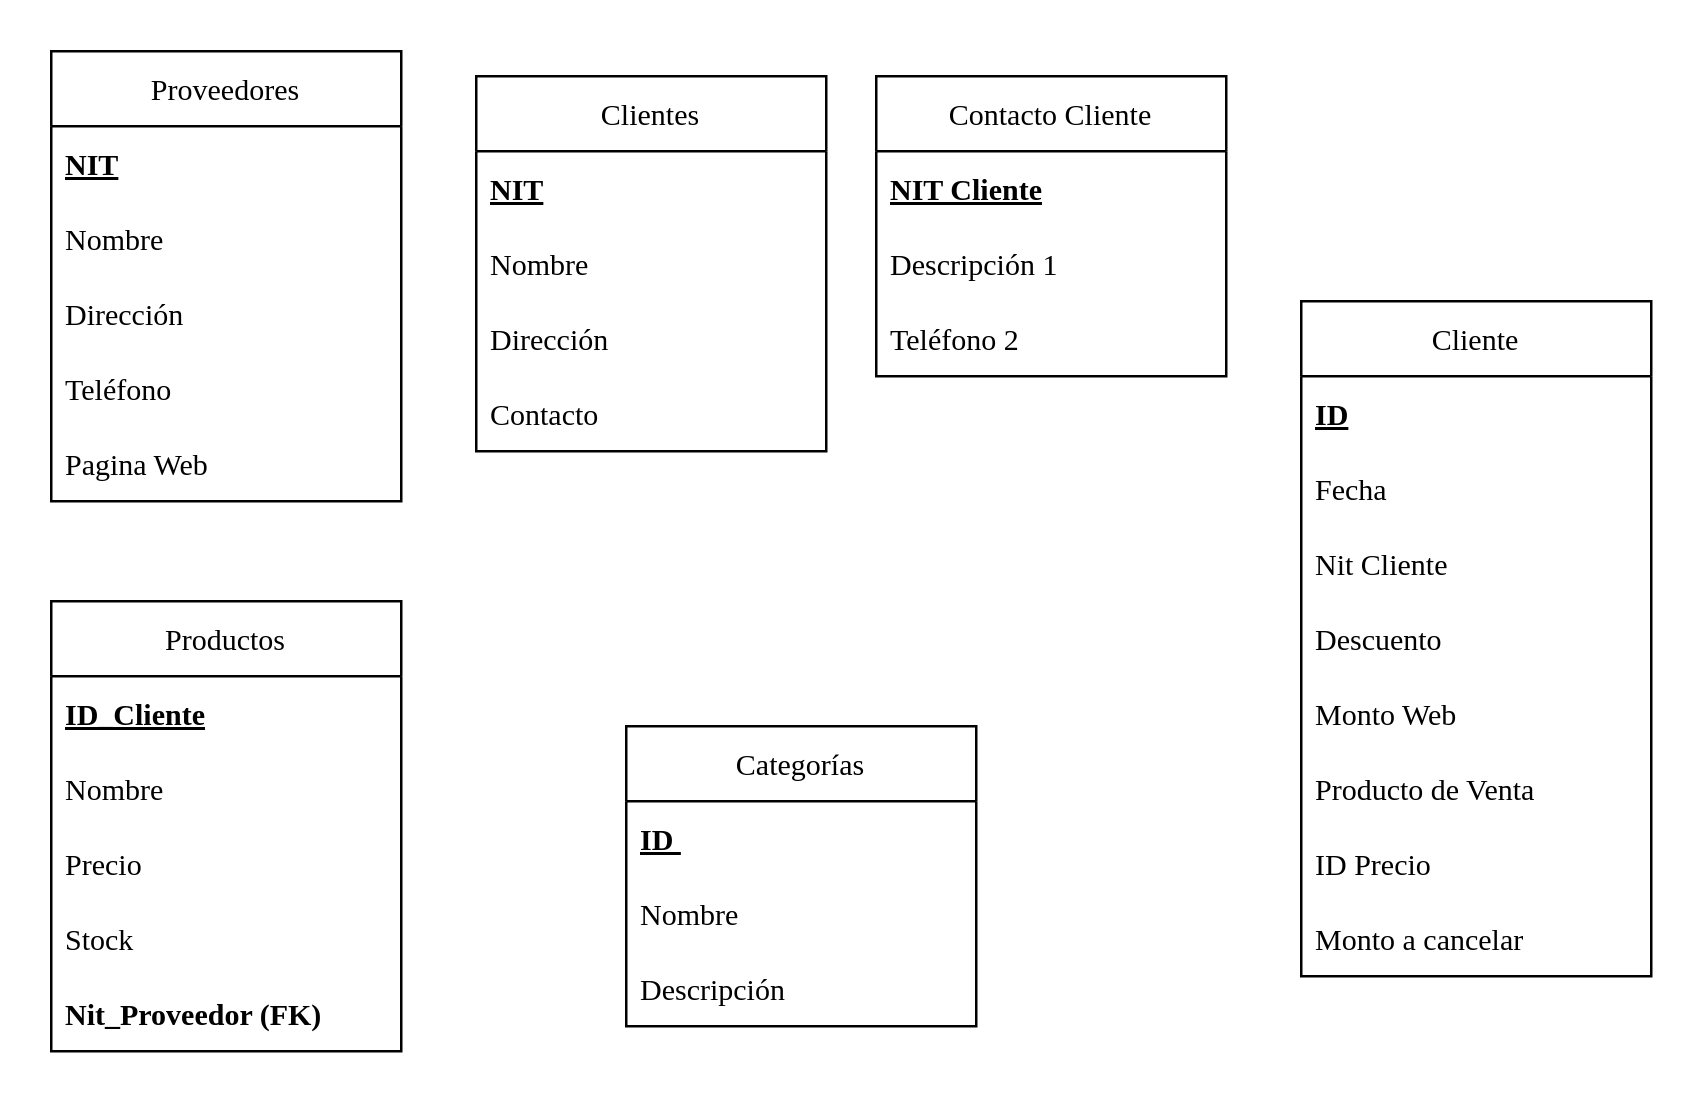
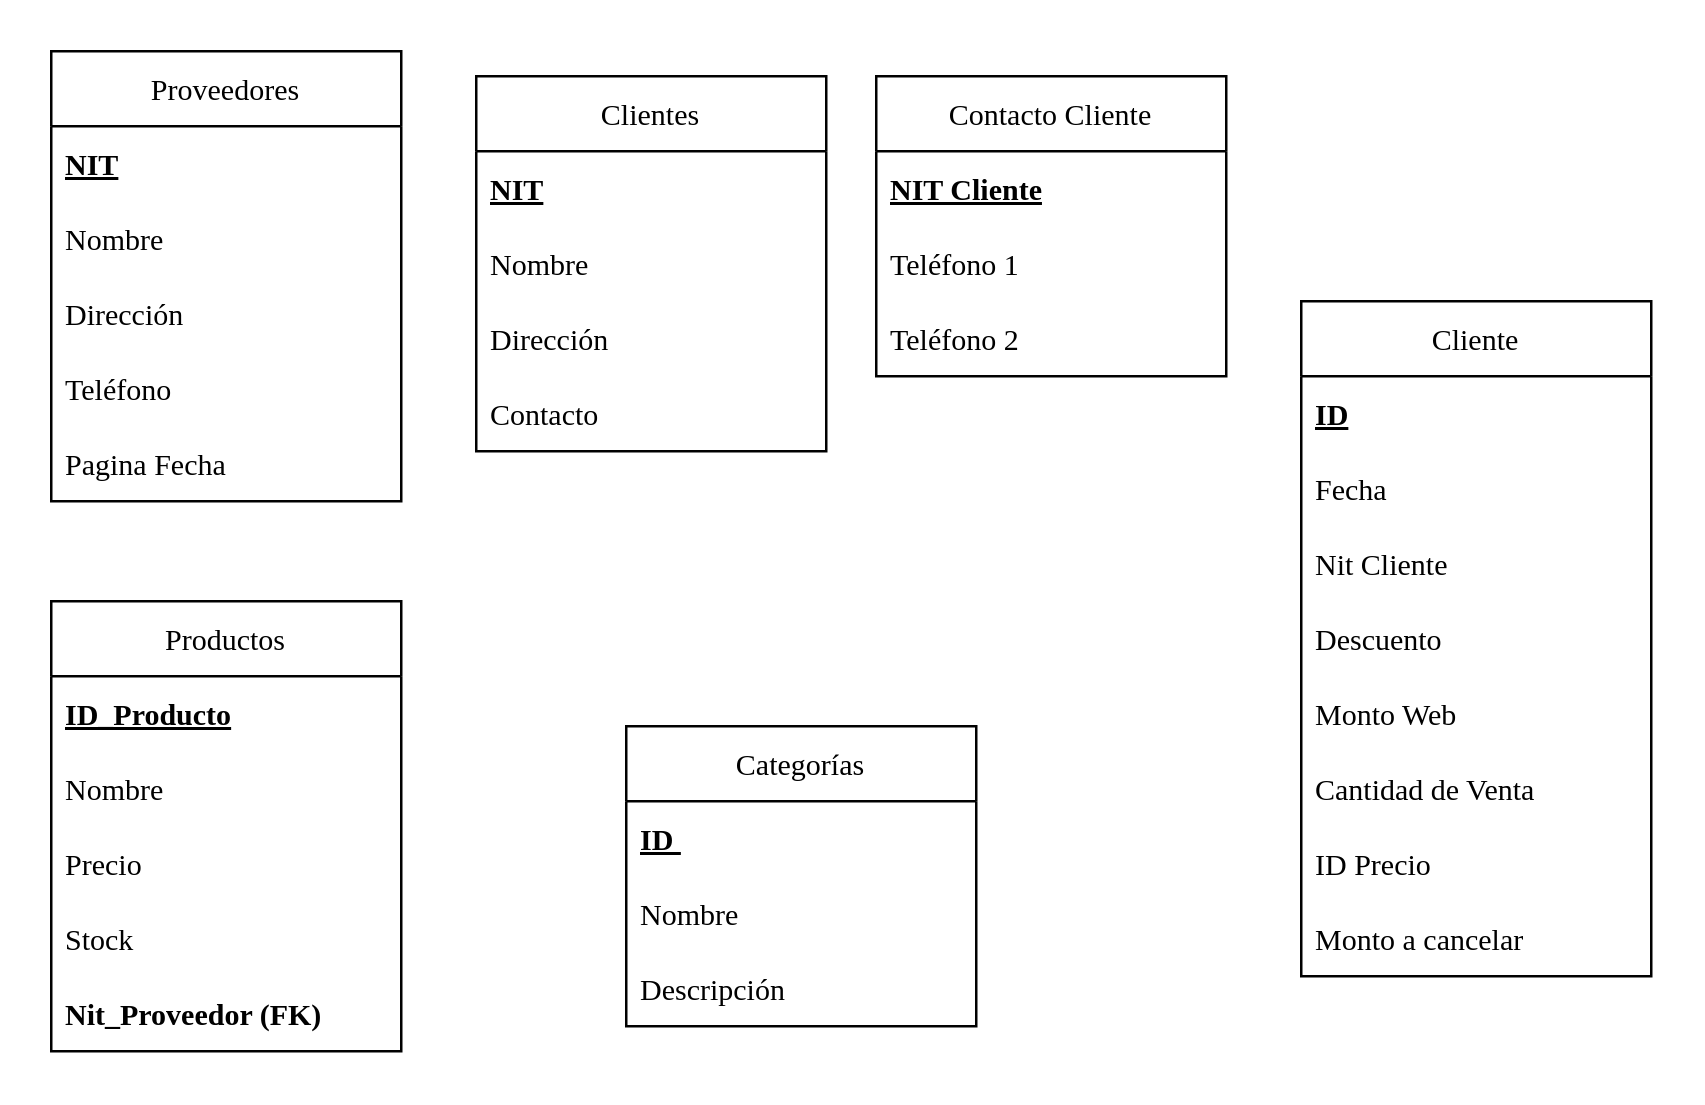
node "Descripción 1": label "Descripción 1" -> "Teléfono 1"
node "Pagina Web": label "Pagina Web" -> "Pagina Fecha"
node "ID_Cliente": label "ID_Cliente" -> "ID_Producto"
node "Producto de Venta": label "Producto de Venta" -> "Cantidad de Venta"
